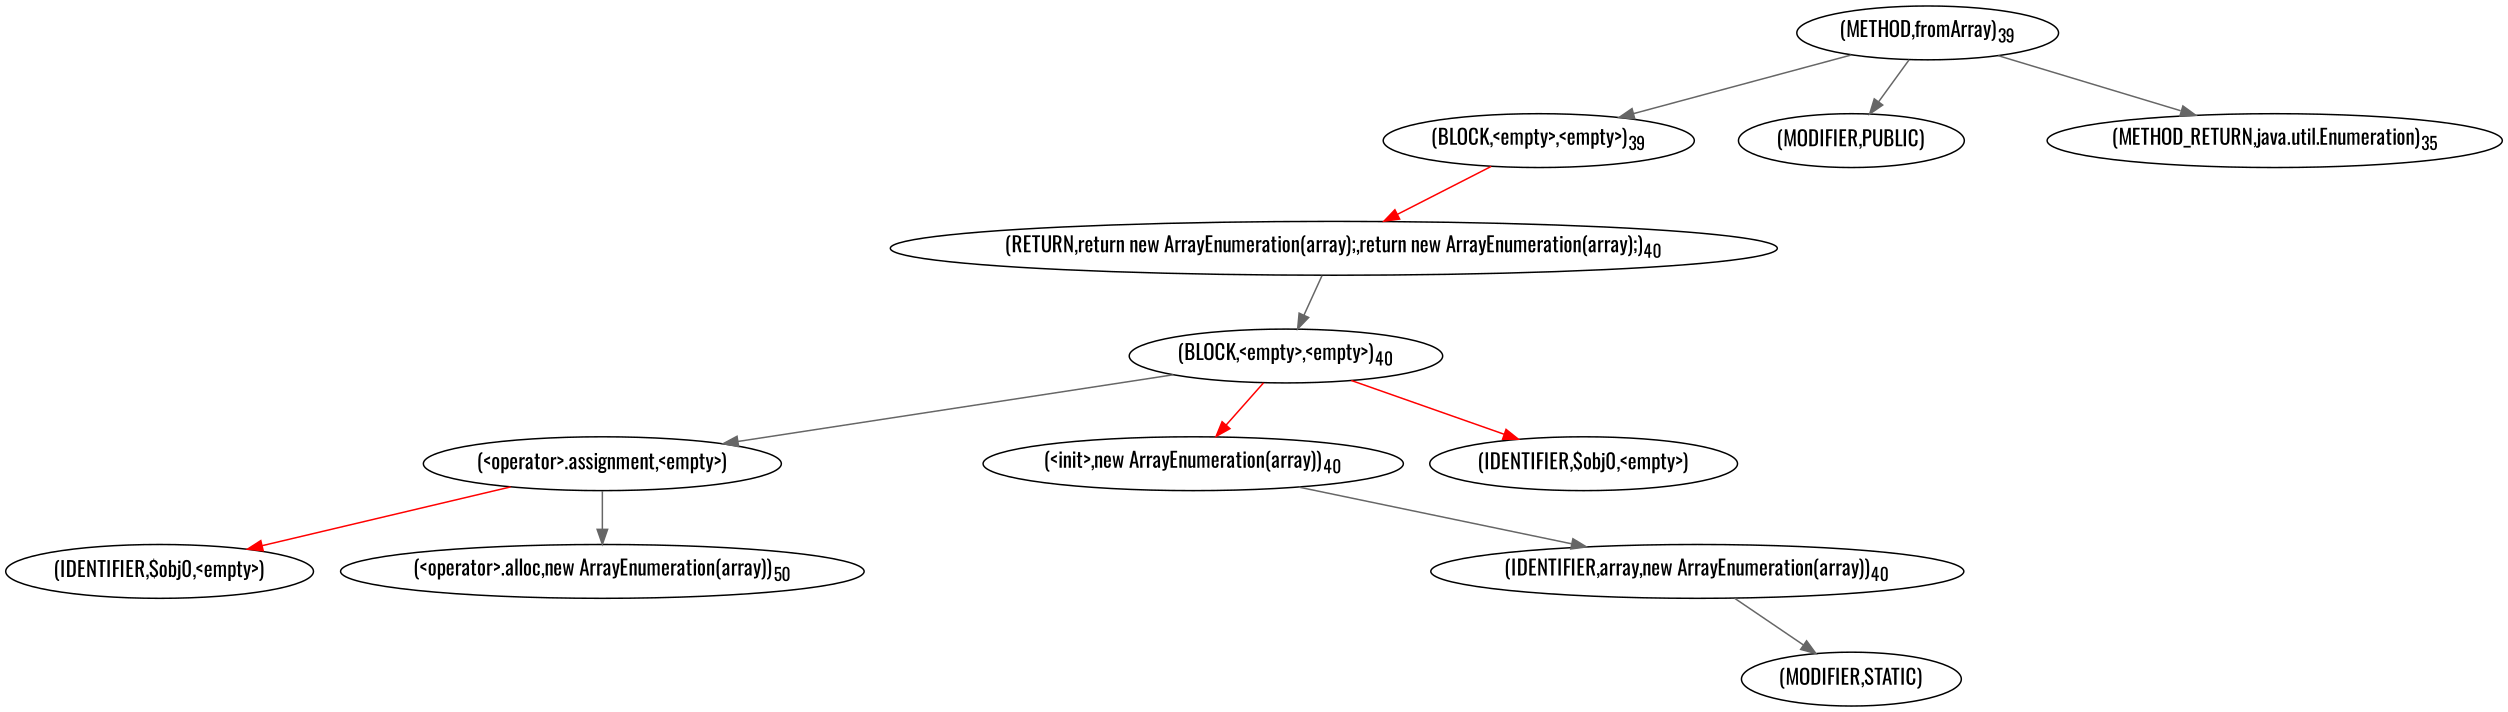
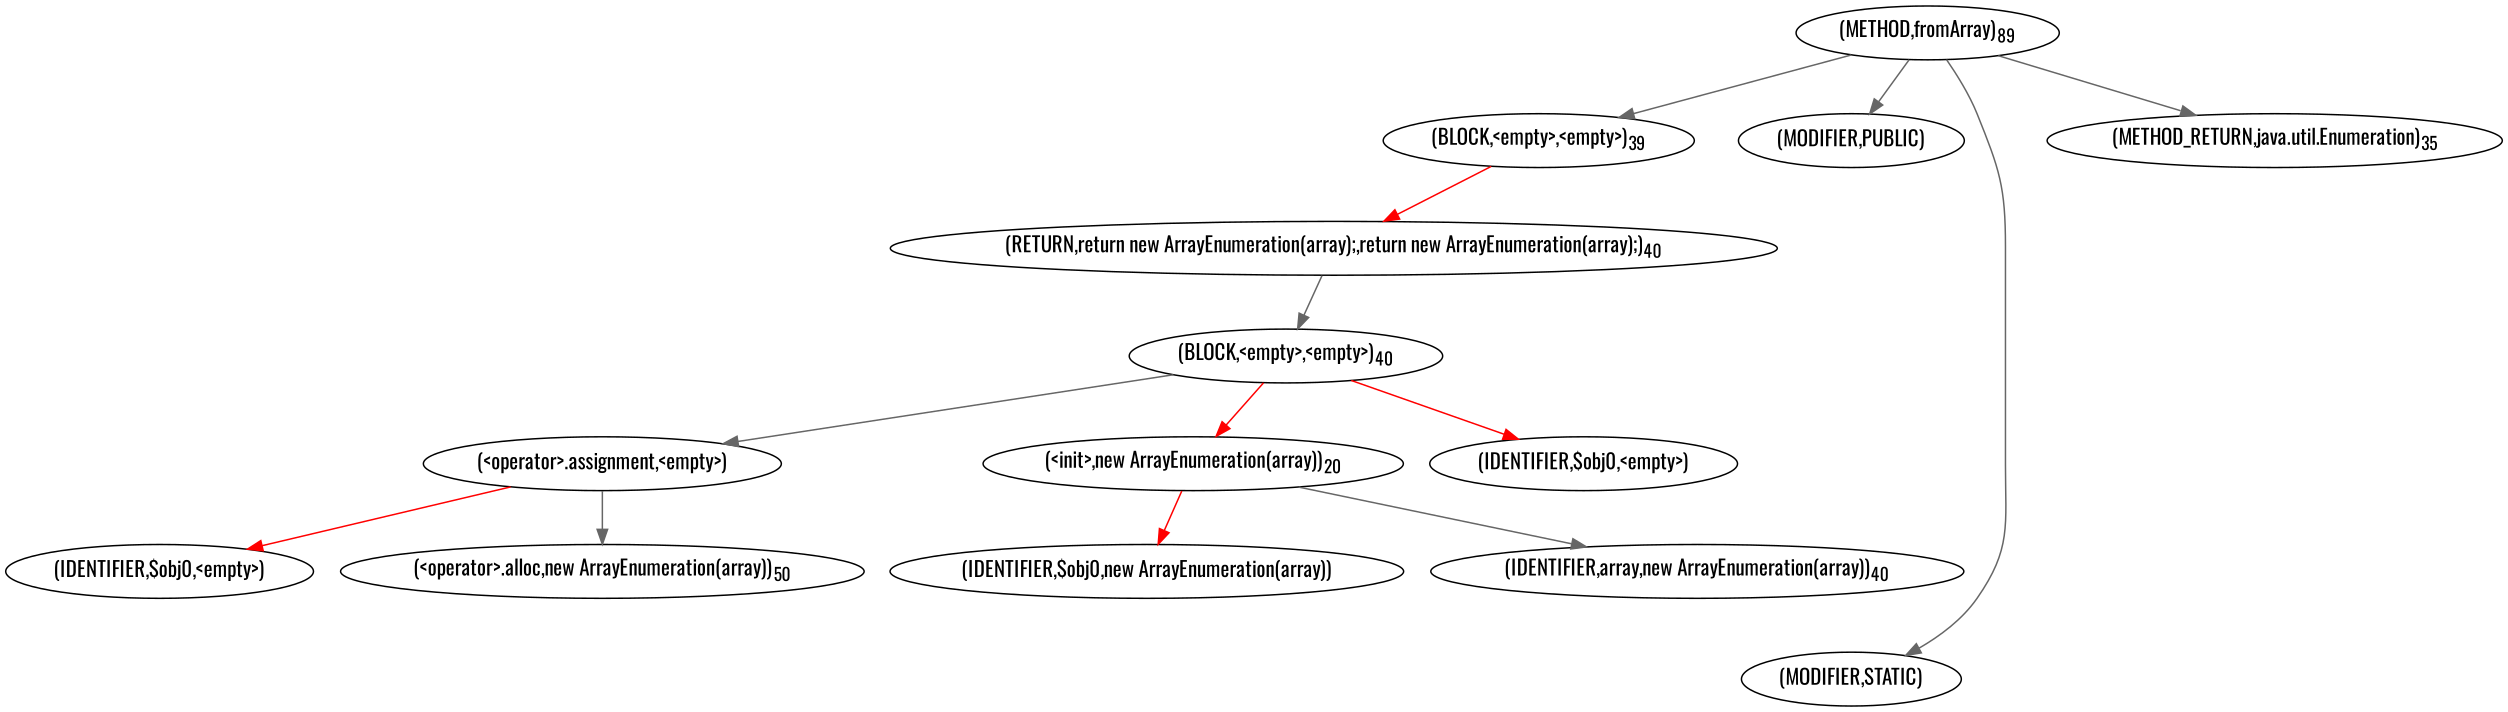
node "(METHOD,fromArray)": text "39" -> "89"
node "(<init>,new ArrayEnumeration(array))": text "40" -> "20"
node "(IDENTIFIER,$obj0,new ArrayEnumeration(array))": added
edge "(IDENTIFIER,array,new ArrayEnumeration(array))" -> "(MODIFIER,STATIC)": now "(METHOD,fromArray)" -> "(MODIFIER,STATIC)"
